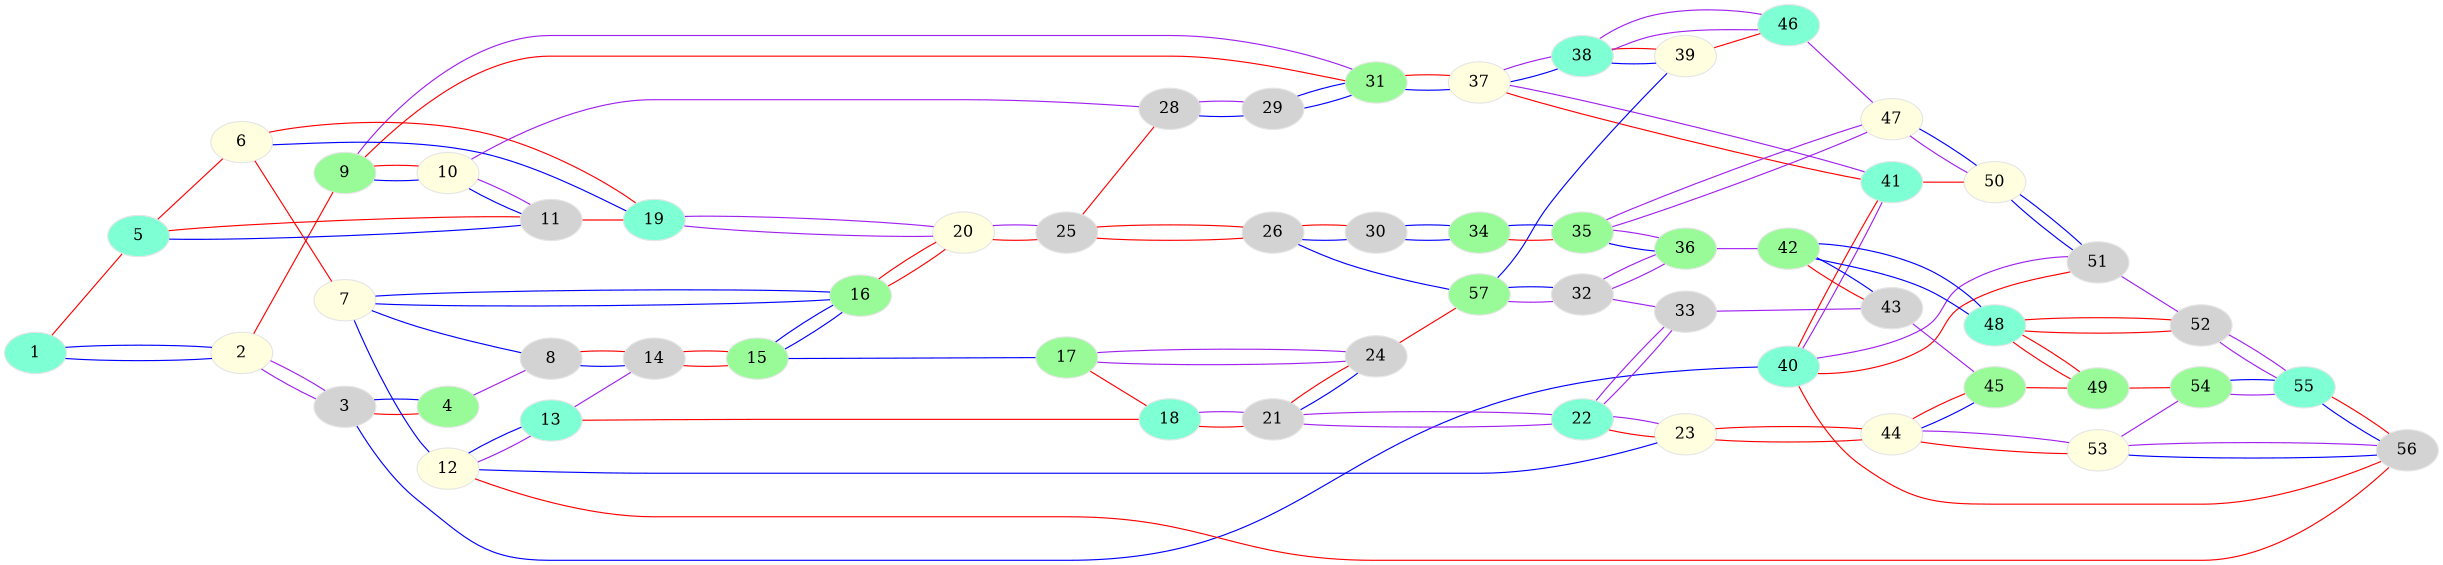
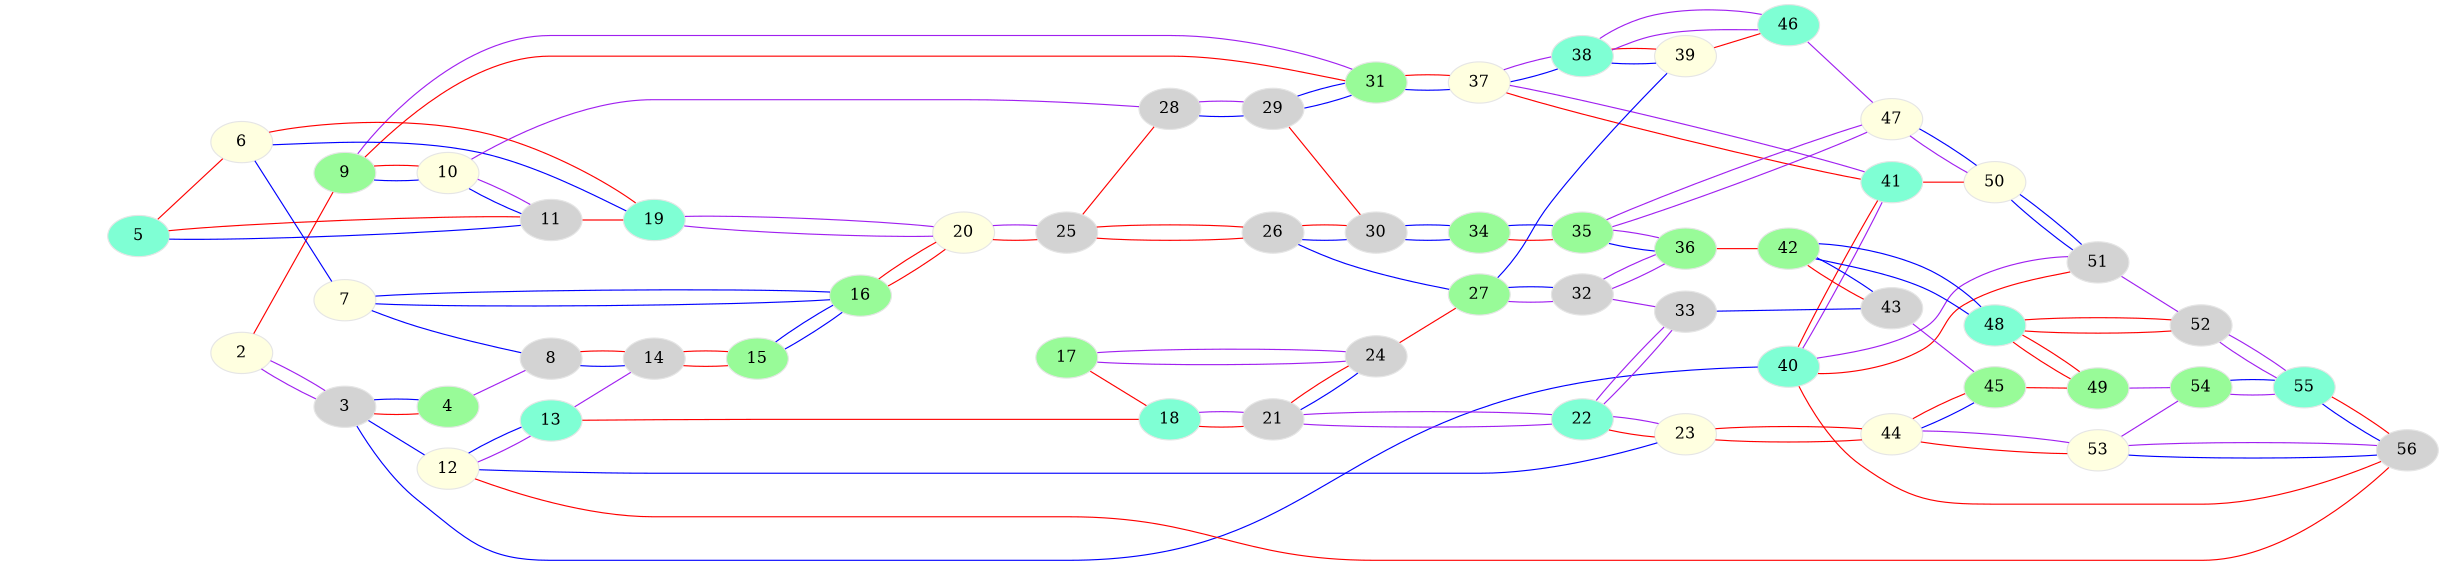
edge "29" -- "30": added
edge "6" -- "7": color red -> blue
edge "36" -- "42": color purple -> red
node "57": label "57" -> "27"
edge "43" -- "33": color purple -> blue
node "1": removed
edge "17" -- "15": removed
edge "54" -- "49": color red -> purple
edge "7" -- "12": now "3" -- "12"
